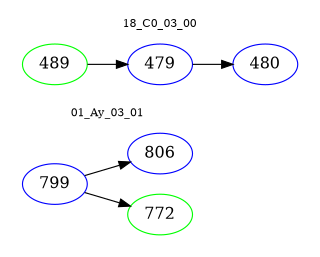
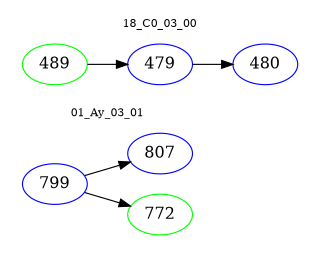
node "806": label "806" -> "807"
